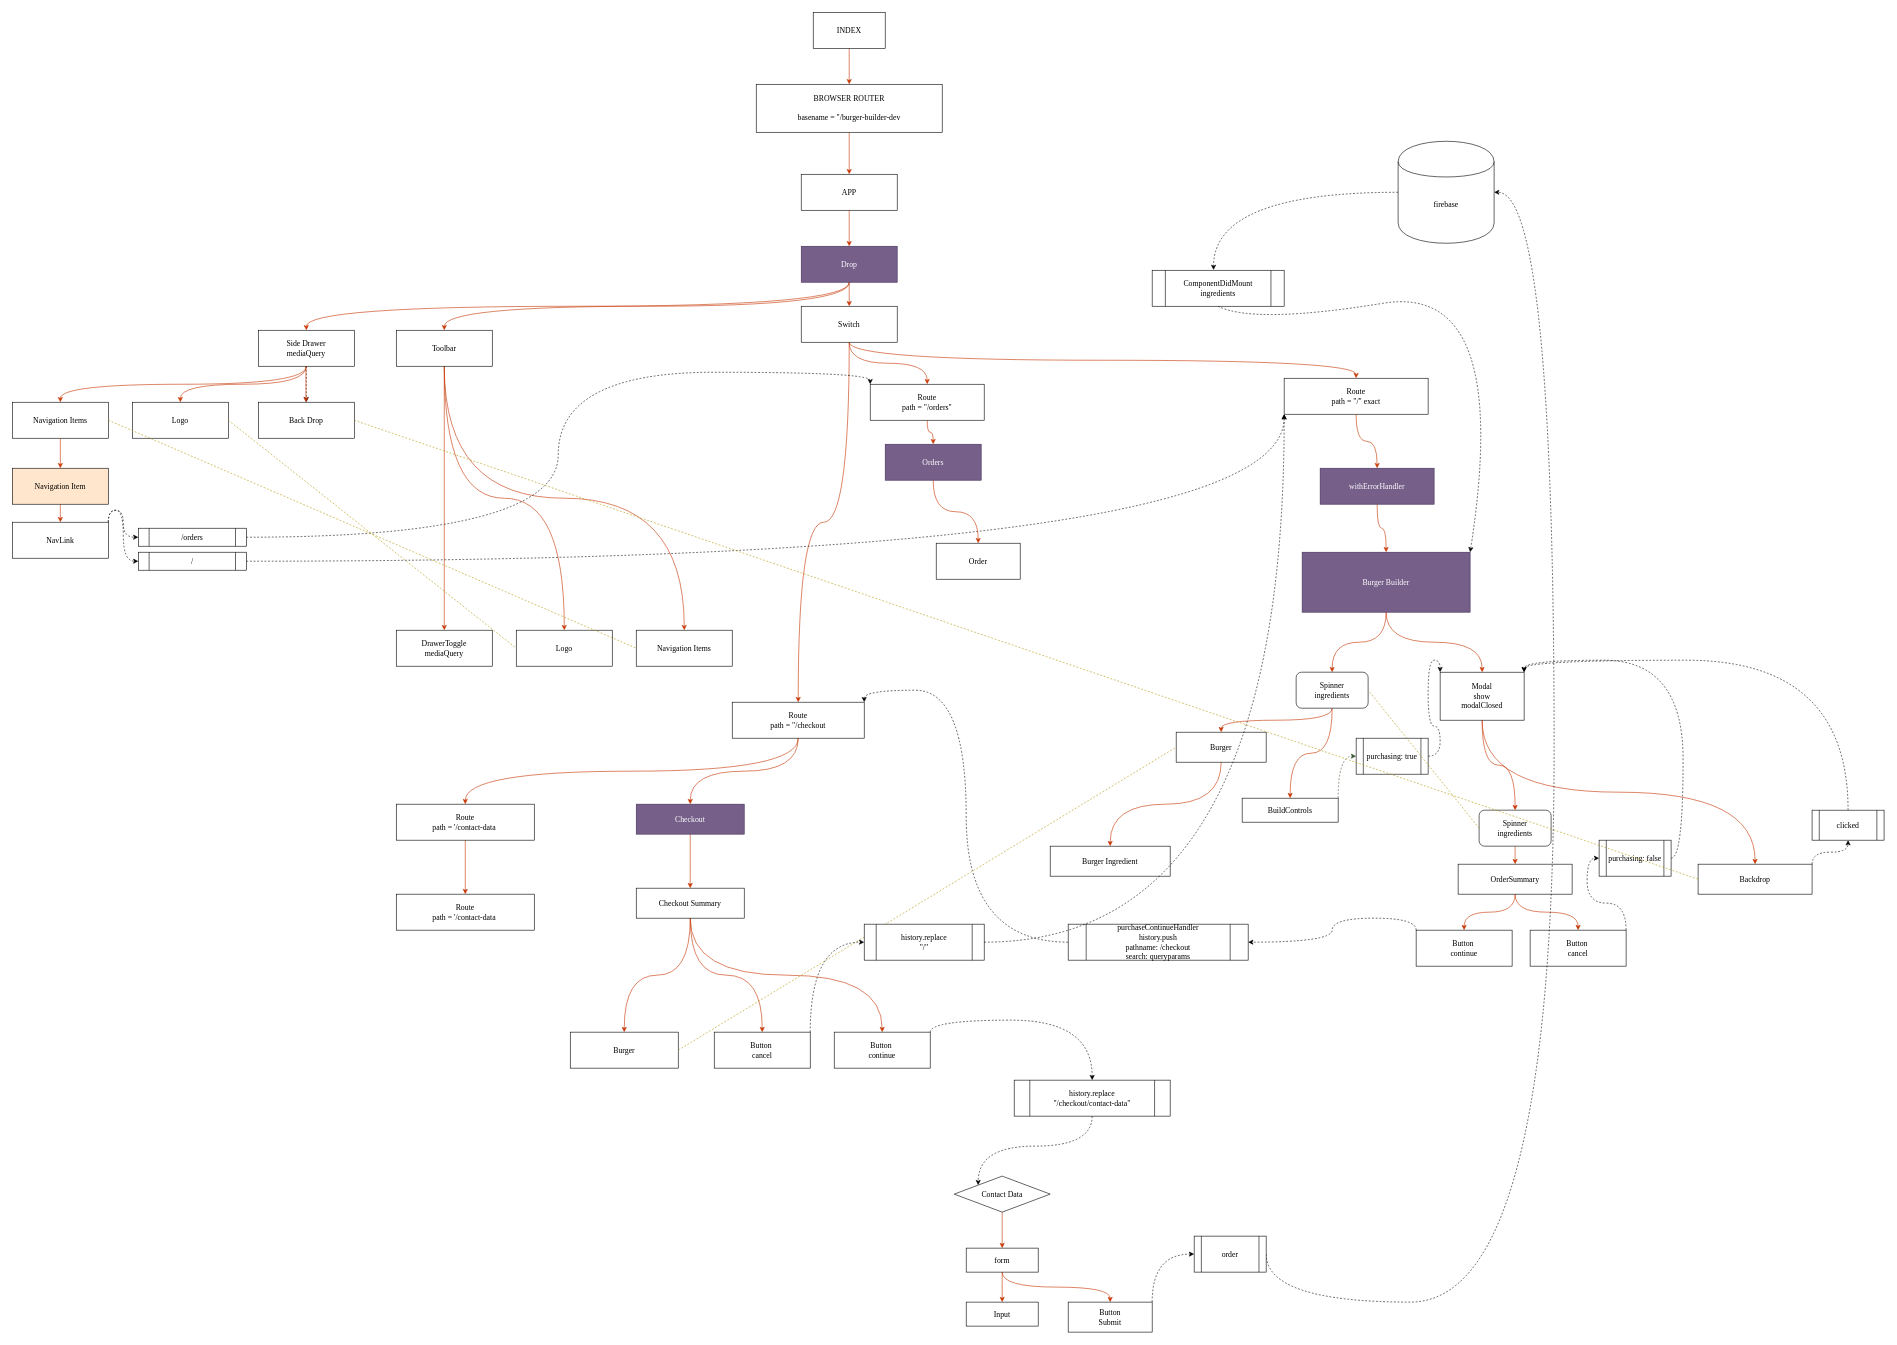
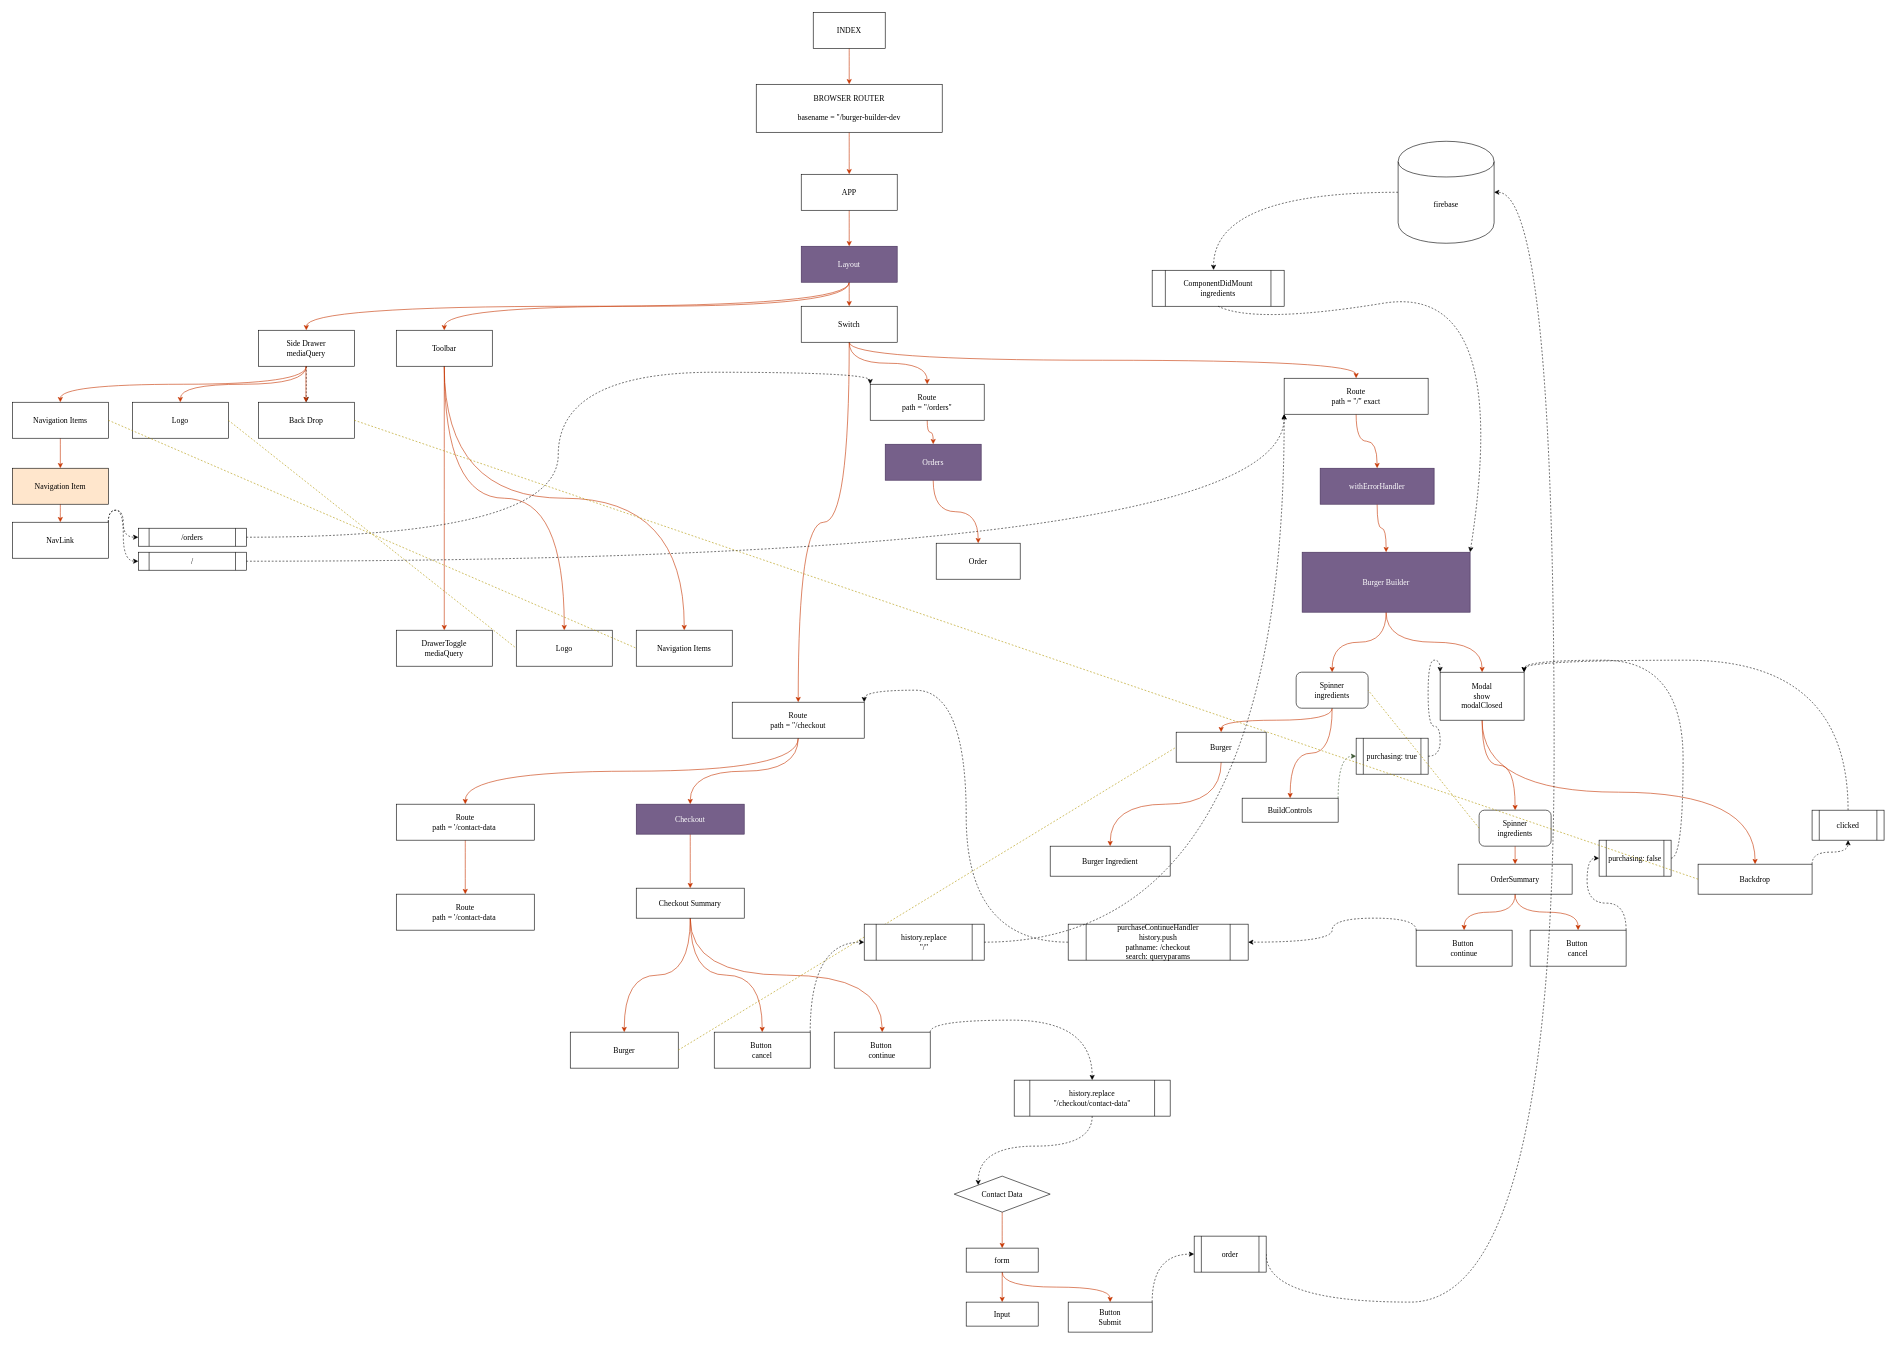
node "Drop": label "Drop" -> "Layout"
